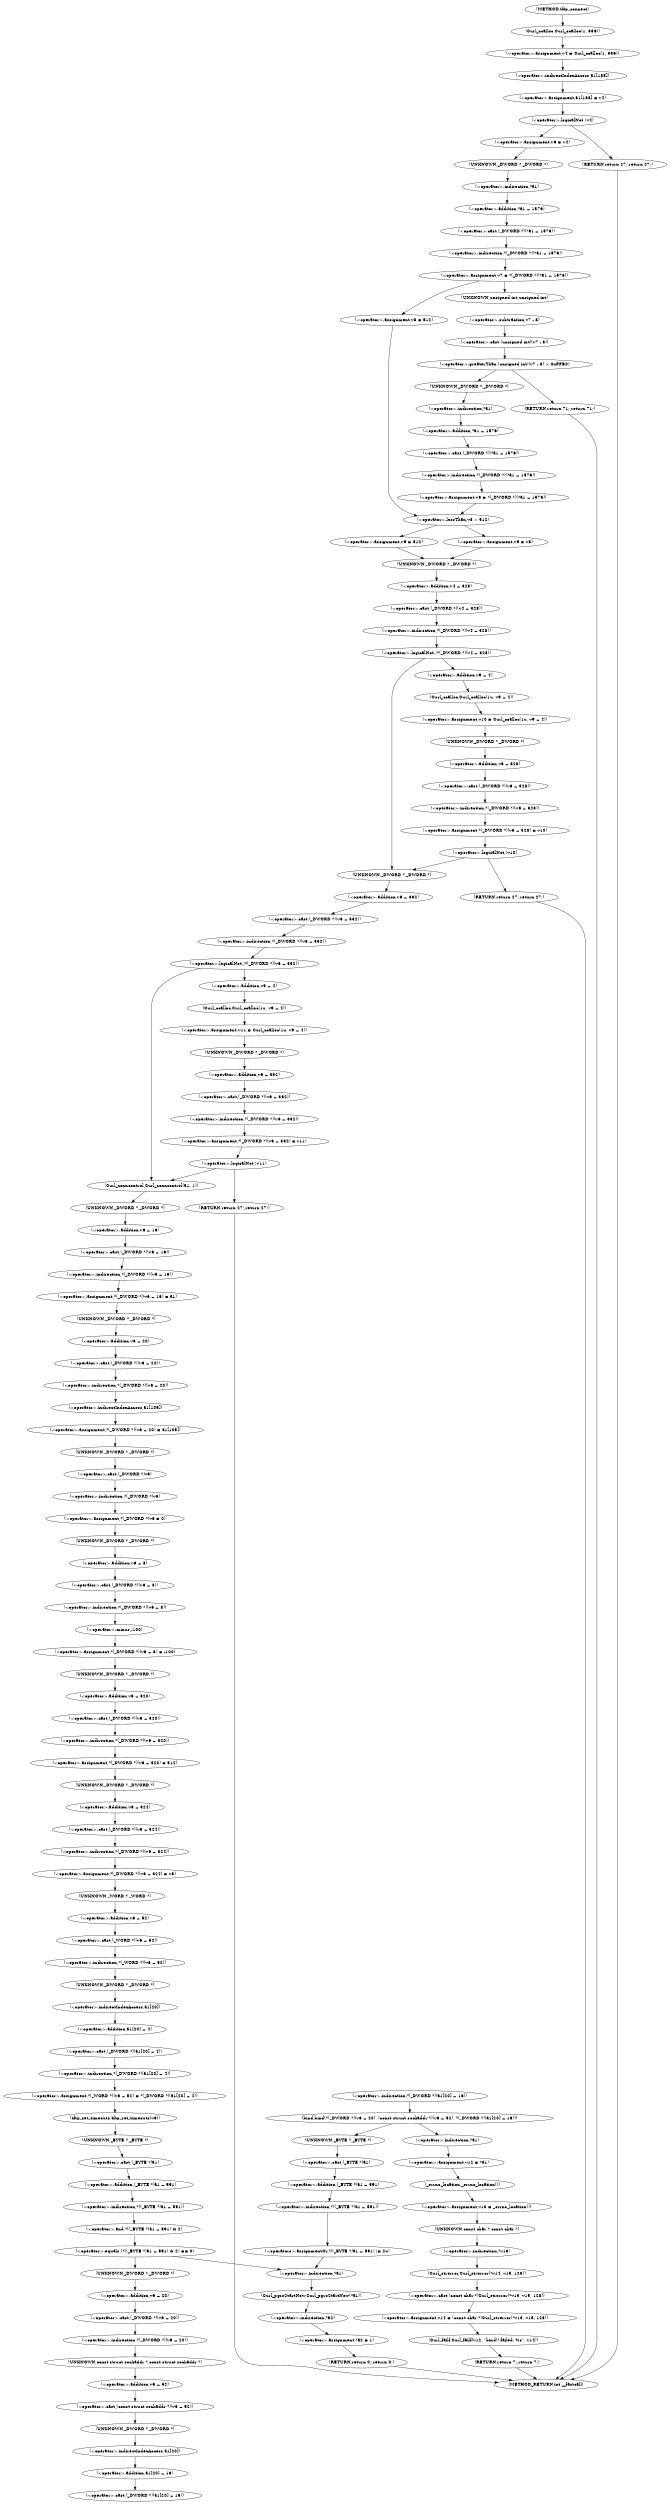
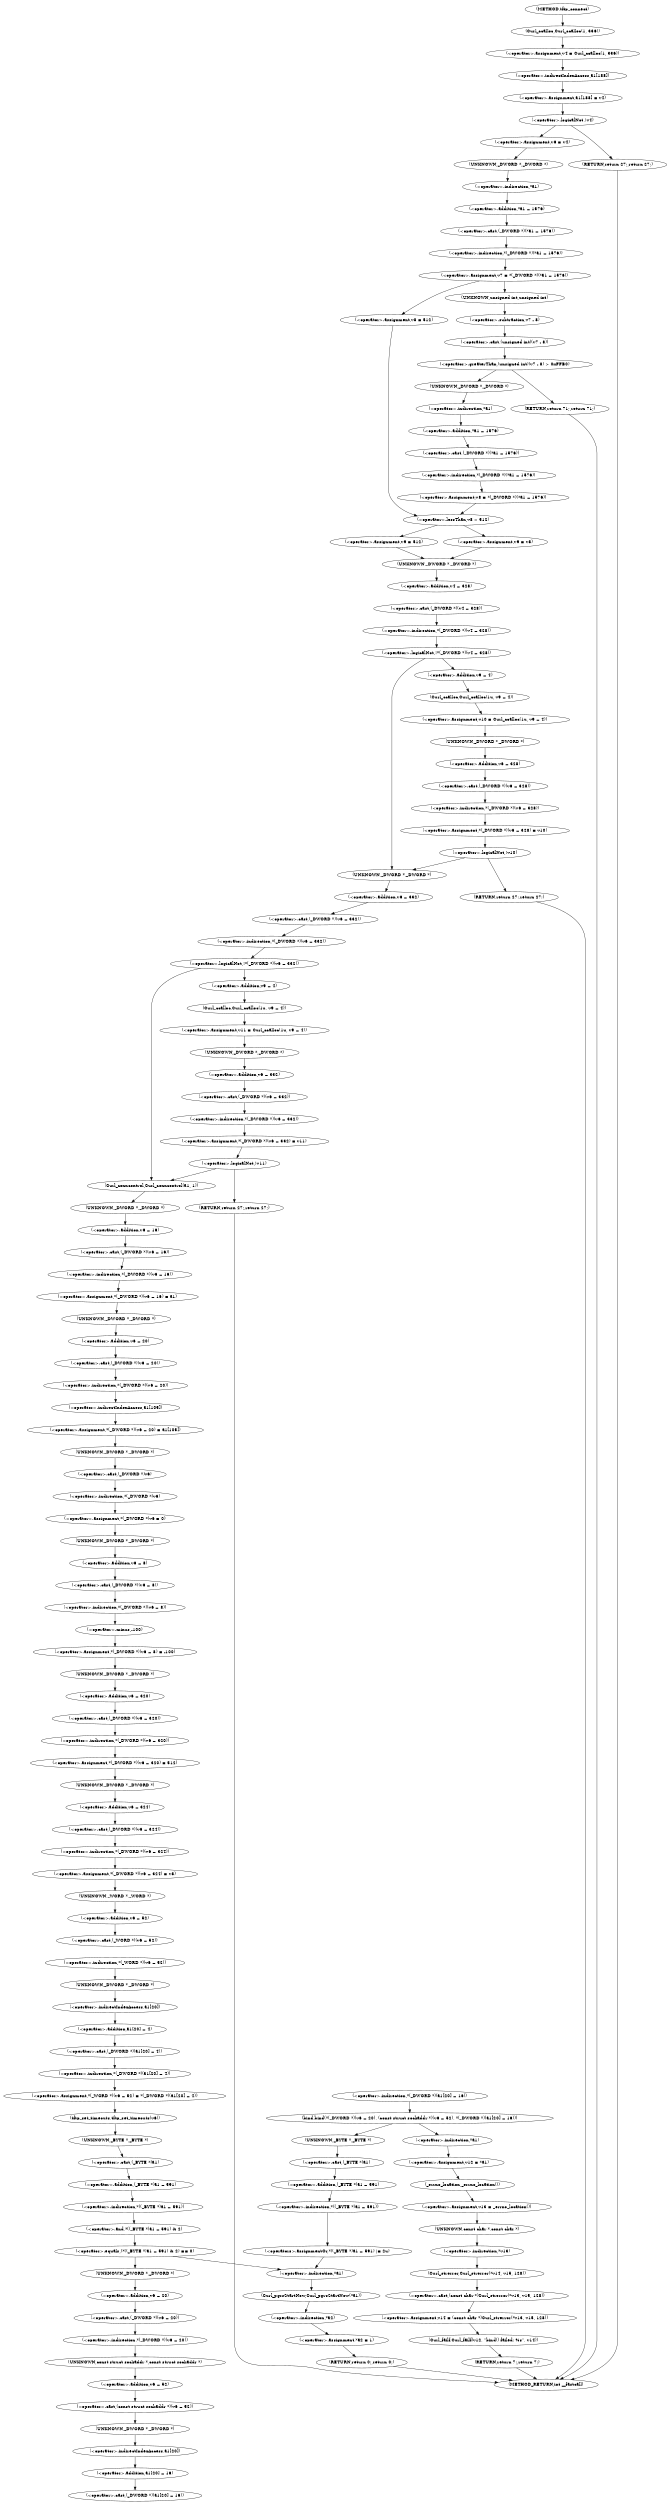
edge "(UNKNOWN,unsigned int,unsigned int)" -> "(<operator>.subtraction,v7 - 8)": added
edge "(<operator>.addition,v4 + 328)" -> "(<operator>.cast,(_DWORD *)(v4 + 328))": removed
edge "(<operator>.cast,(_WORD *)(v6 + 52))" -> "(<operator>.indirection,*(_WORD *)(v6 + 52))": removed
